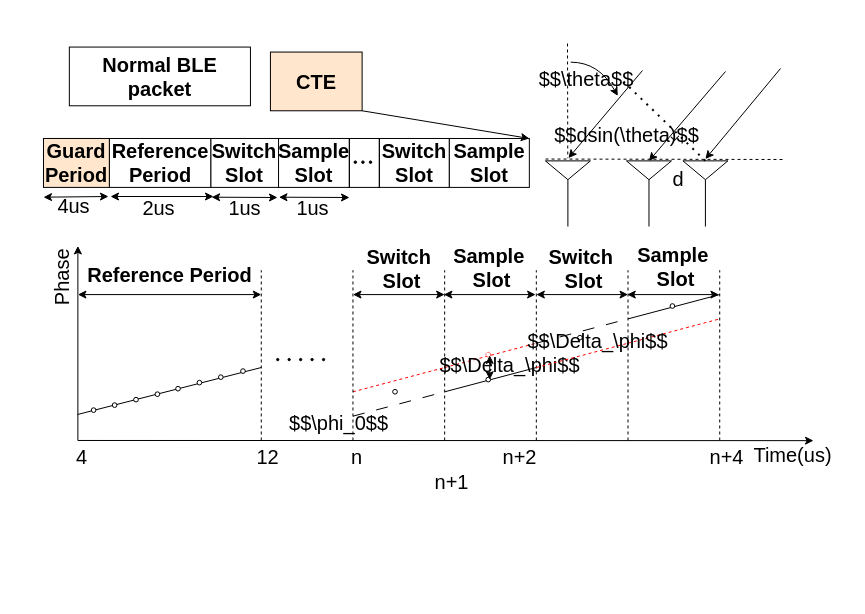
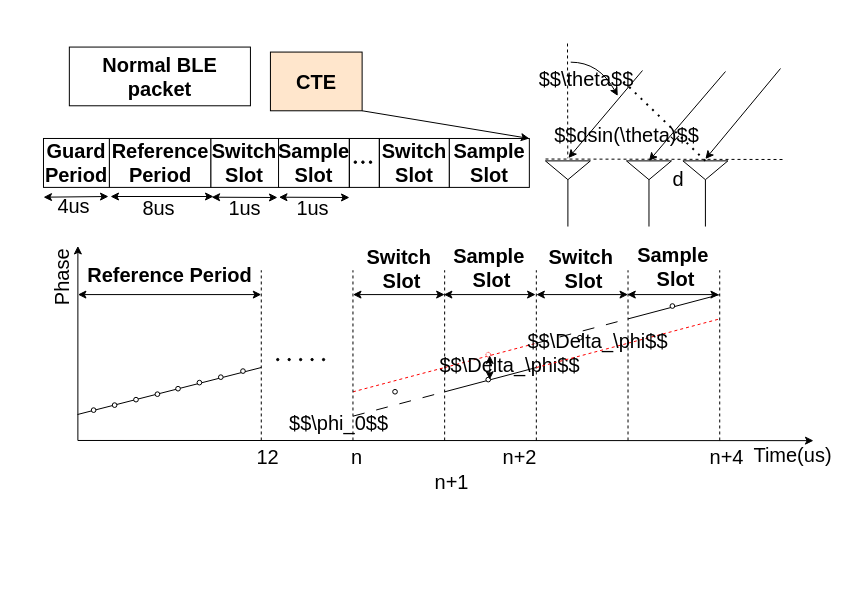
node "Guard Period": fillcolor #ffe6cc -> #ffffff
node "2us": label "2us" -> "8us"
node "4": removed
